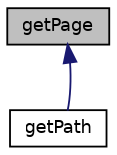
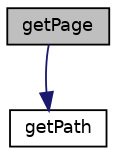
edge "getPath" -> "getPage": reversed
